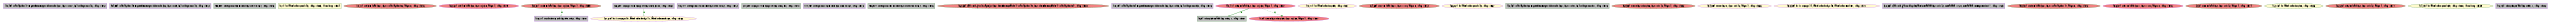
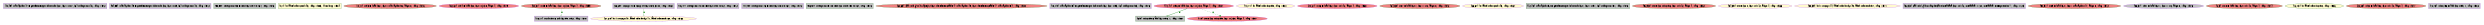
node "[24/25]  %cmp144 = icmp ult i32 %86, 50, !dbg !1570": removed
node "[20/21]  %86 = load i32, i32* %i142, align 4, !dbg !1568": added
node "[36/37]  %91 = load i32**, i32*** %c, align 8, !dbg !1576": fillcolor lightcoral -> grey
node "[14/15]  br label %for.cond139, !dbg !1588, !llvm.loop !1589": removed
